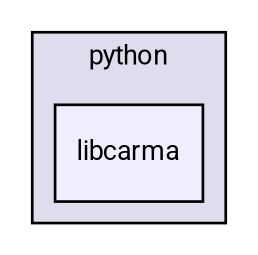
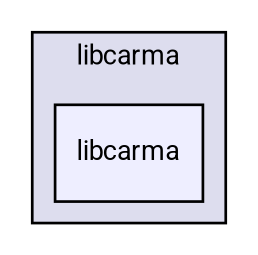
cluster "python": label "python" -> "libcarma"
